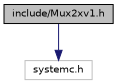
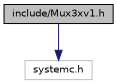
node "include/Mux2xv1.h": label "include/Mux2xv1.h" -> "include/Mux3xv1.h"
